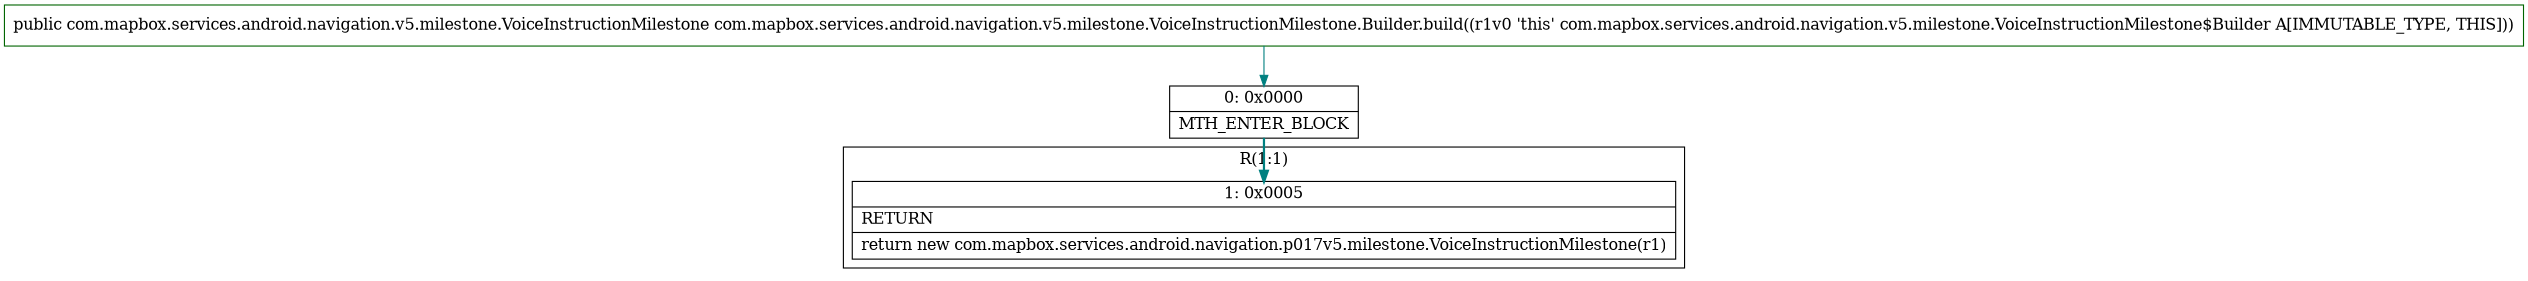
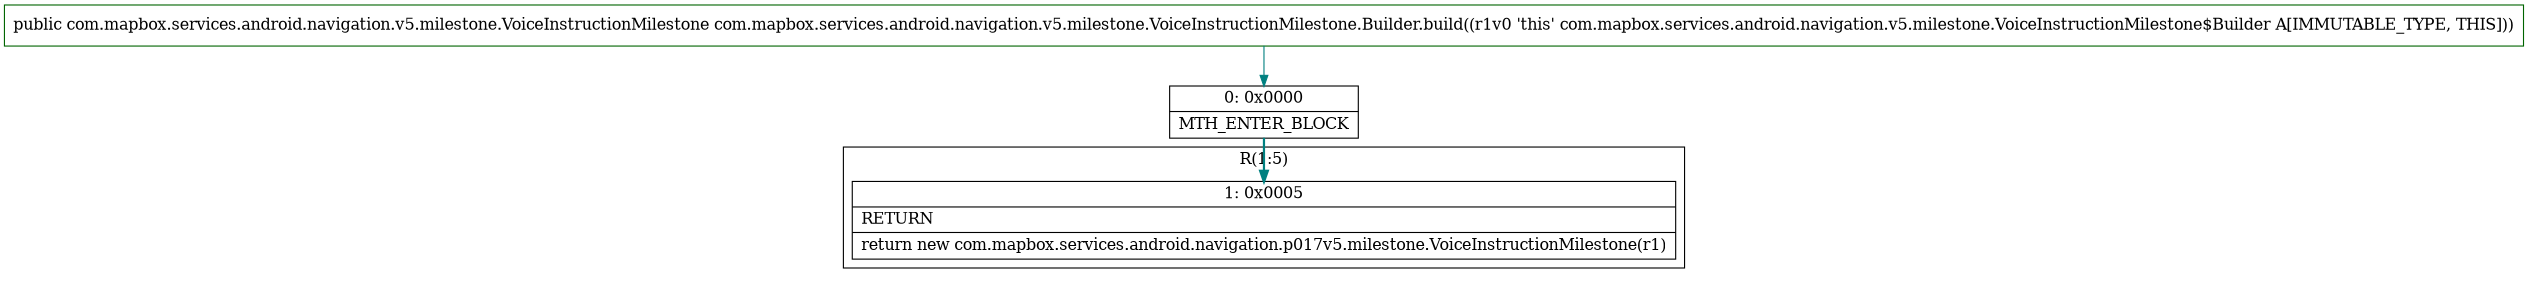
cluster "R(1:1)": label "R(1:1)" -> "R(1:5)"
